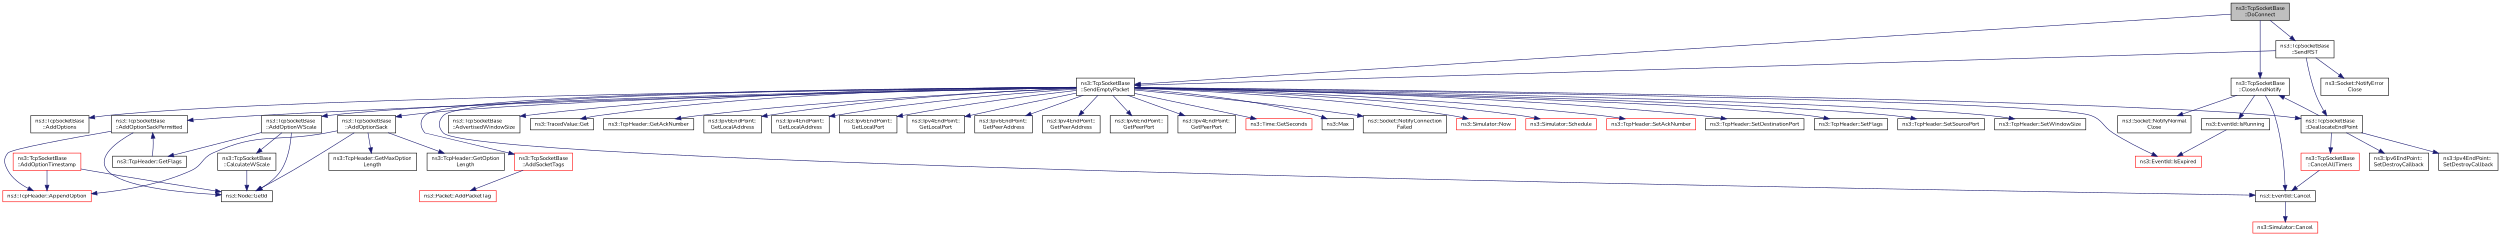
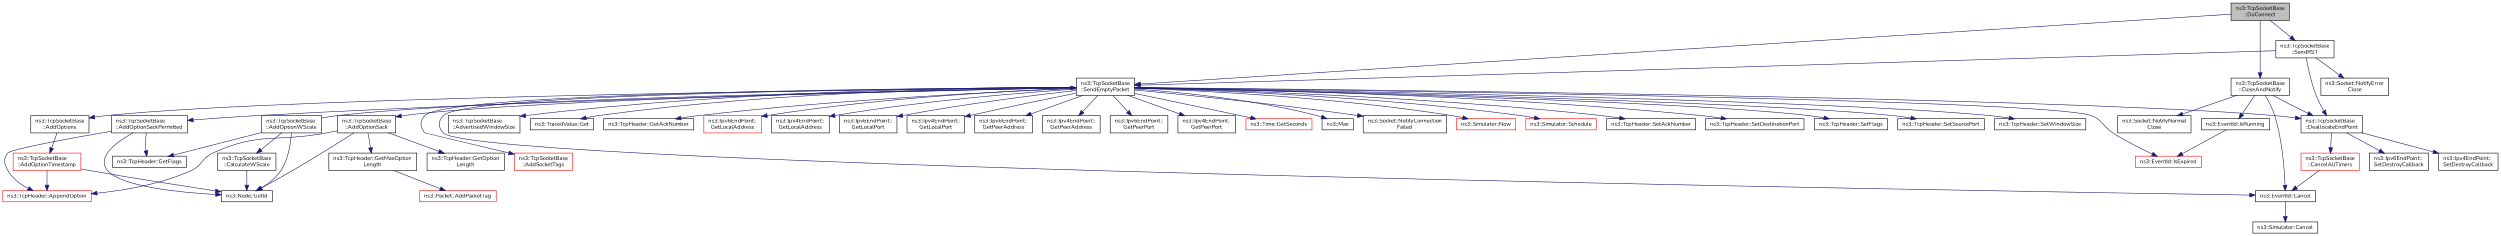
edge "ns3::TcpSocketBase ::SendEmptyPacket" -> "ns3::TcpSocketBase ::AddOptionWScale": reversed
edge "ns3::TcpSocketBase ::DeallocateEndPoint" -> "ns3::TcpSocketBase ::CloseAndNotify": reversed
node "ns3::Ipv6EndPoint:: GetLocalAddress": color black -> red
node "ns3::TcpHeader::SetAckNumber": color red -> black
edge "ns3::TcpSocketBase ::AddOptions" -> "ns3::TcpSocketBase ::AddOptionTimestamp": added
edge "ns3::TcpHeader::GetFlags" -> "ns3::TcpSocketBase ::AddOptionSackPermitted": reversed
edge "ns3::TcpSocketBase ::AddSocketTags" -> "ns3::Packet::AddPacketTag": now "ns3::TcpHeader::GetMaxOption Length" -> "ns3::Packet::AddPacketTag"
node "ns3::Simulator::Cancel": color red -> black
